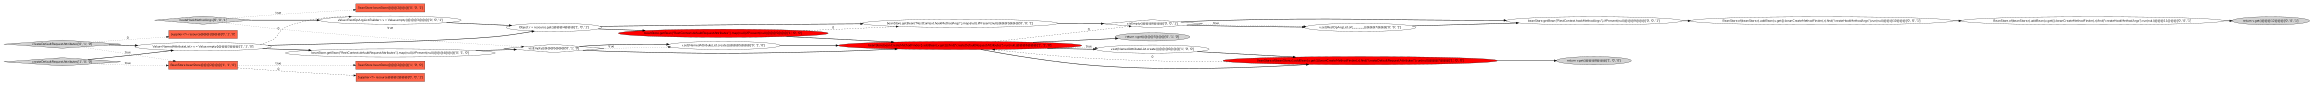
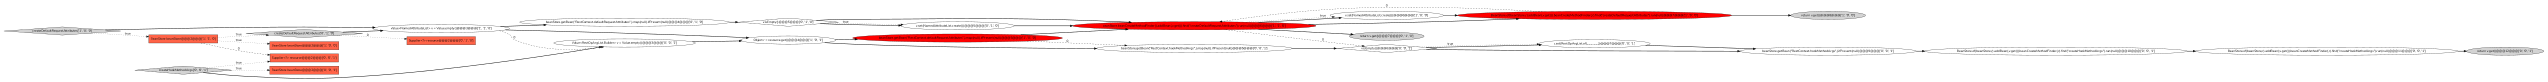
edge "createHookMethodArgs['0', '0', '1']" -> "v.isEmpty()@@@5@@@['0', '1', '0']": now "createHookMethodArgs['0', '0', '1']" -> "Supplier<?> resource@@@2@@@['0', '0', '1']"
edge "createDefaultRequestAttributes['0', '1', '0']" -> "BeanStore beanStore@@@2@@@['1', '1', '0']": reversed
